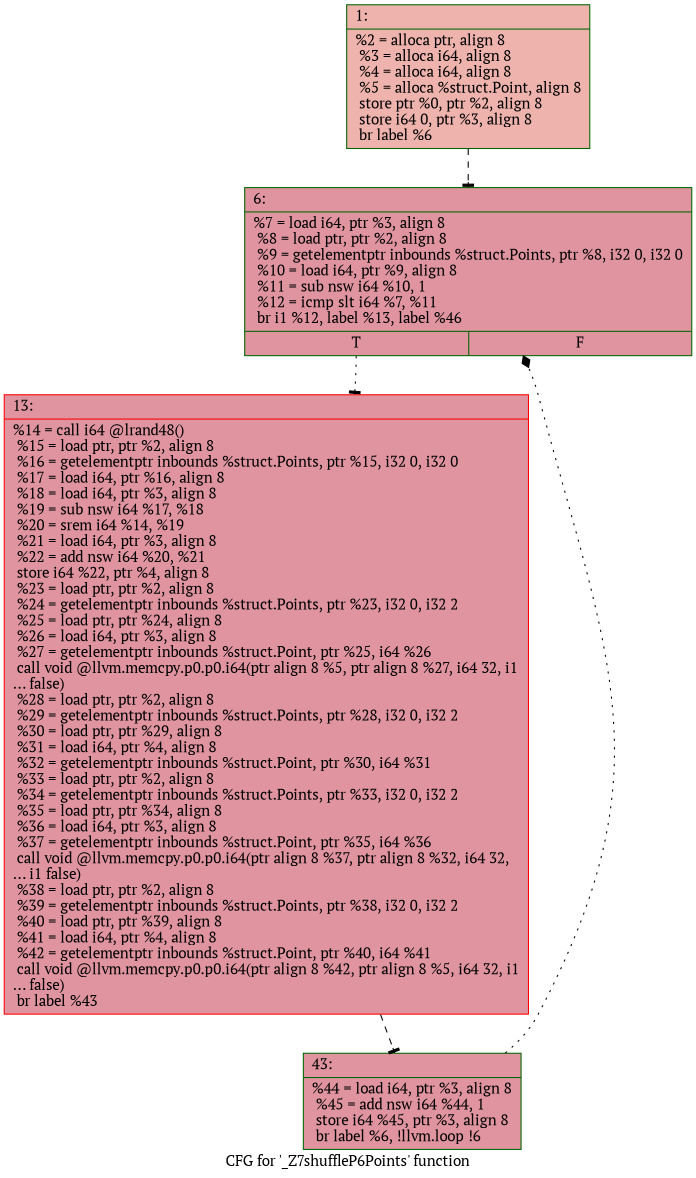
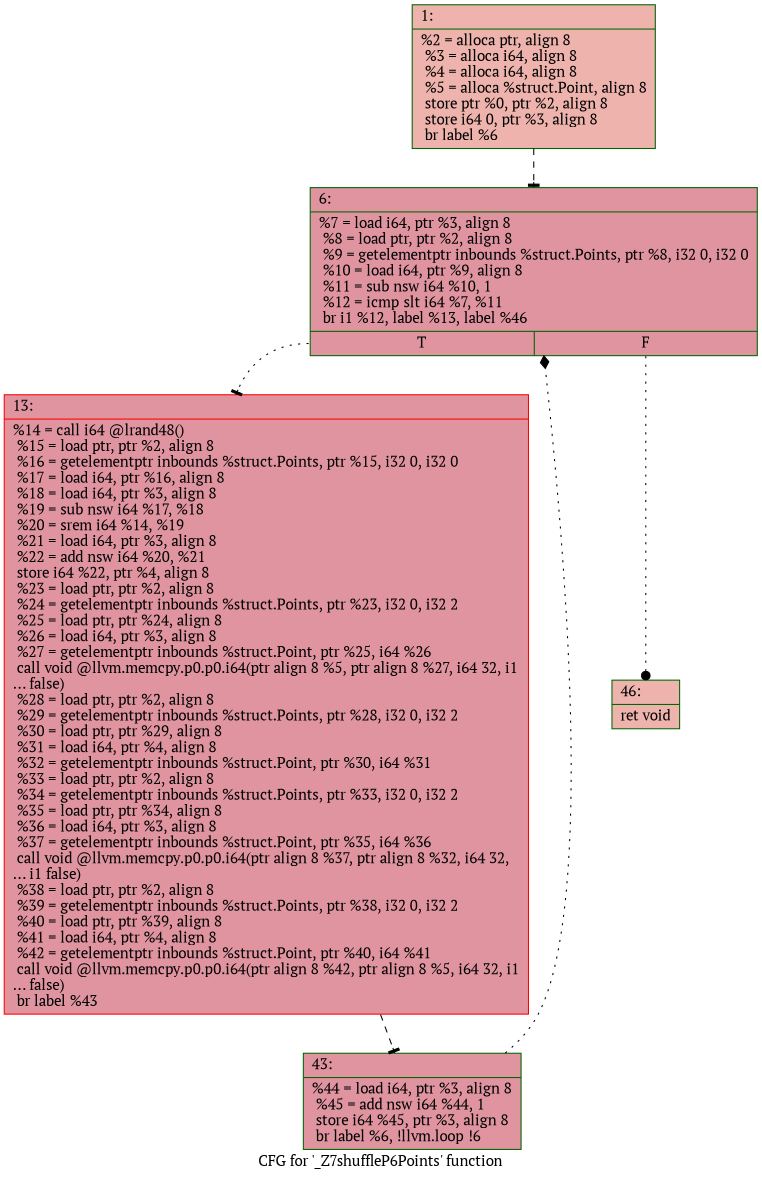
node "46:": added
